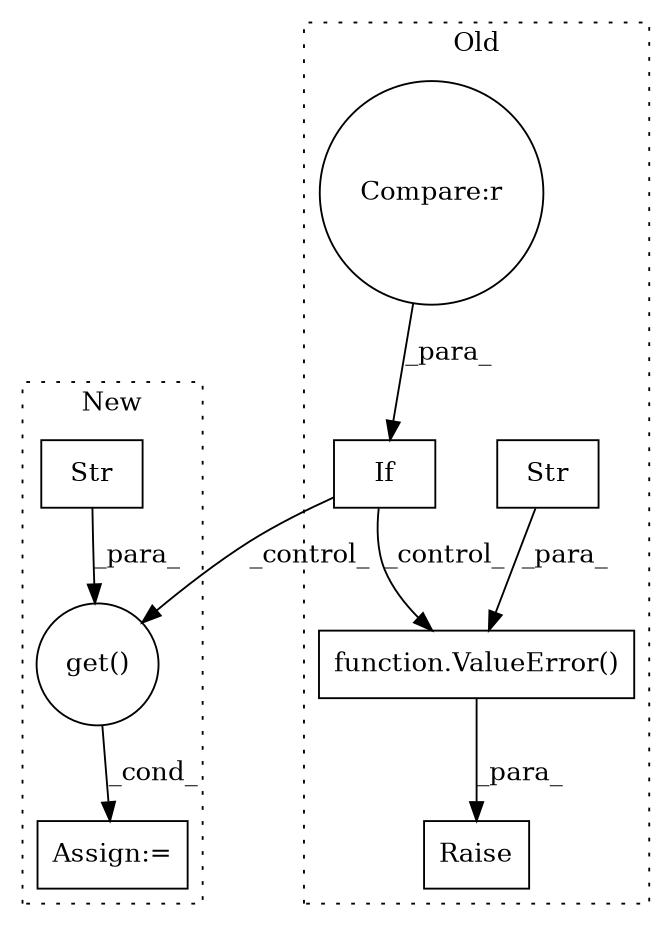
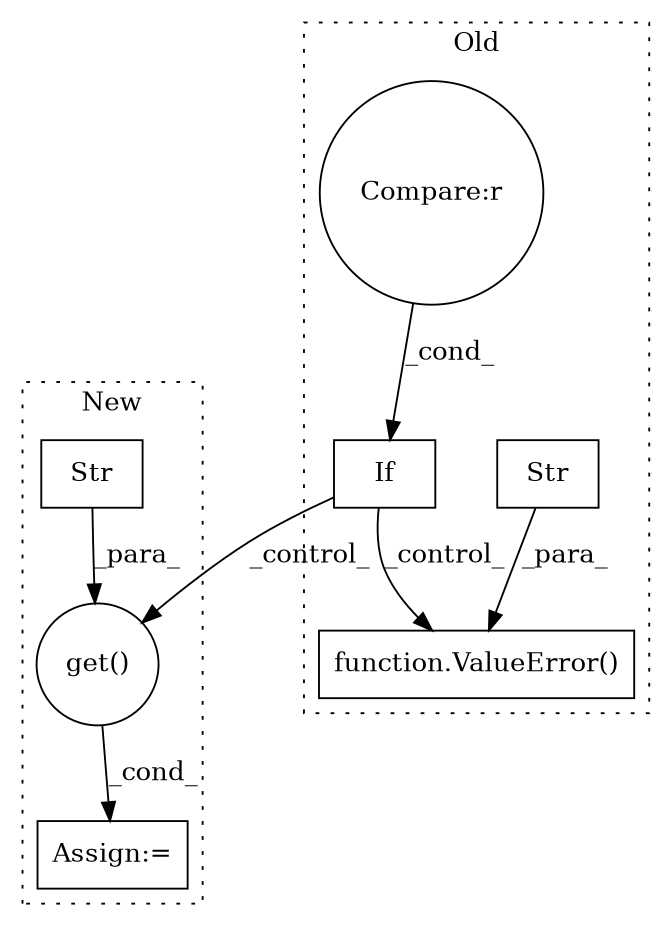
edge "Compare:r" -> "If": label "_para_" -> "_cond_"
node "Raise": removed
